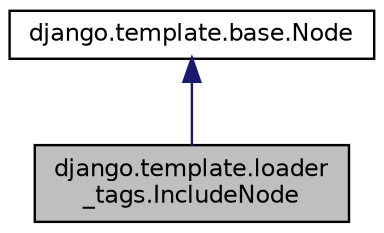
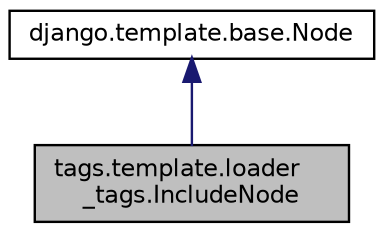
node "django.template.loader _tags.IncludeNode": label "django.template.loader _tags.IncludeNode" -> "tags.template.loader _tags.IncludeNode"
